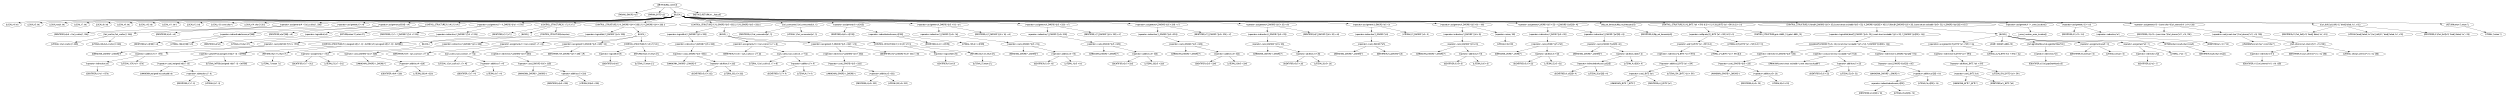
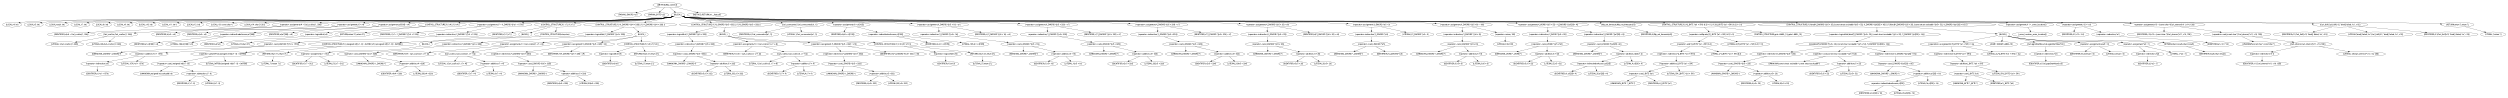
node "(IDENTIFIER,v4,v5 = v4)": added
node "(IDENTIFIER,v14,Curl_strerror(*v11, v14, 128))": removed
